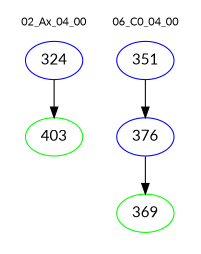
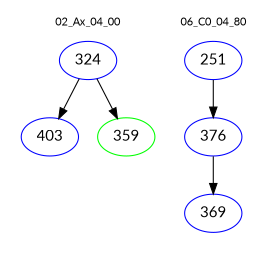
cluster "06_C0_04_00": label "06_C0_04_00" -> "06_C0_04_80"
node "351": label "351" -> "251"
node "403": color green -> blue
node "359": added
node "369": color green -> blue
